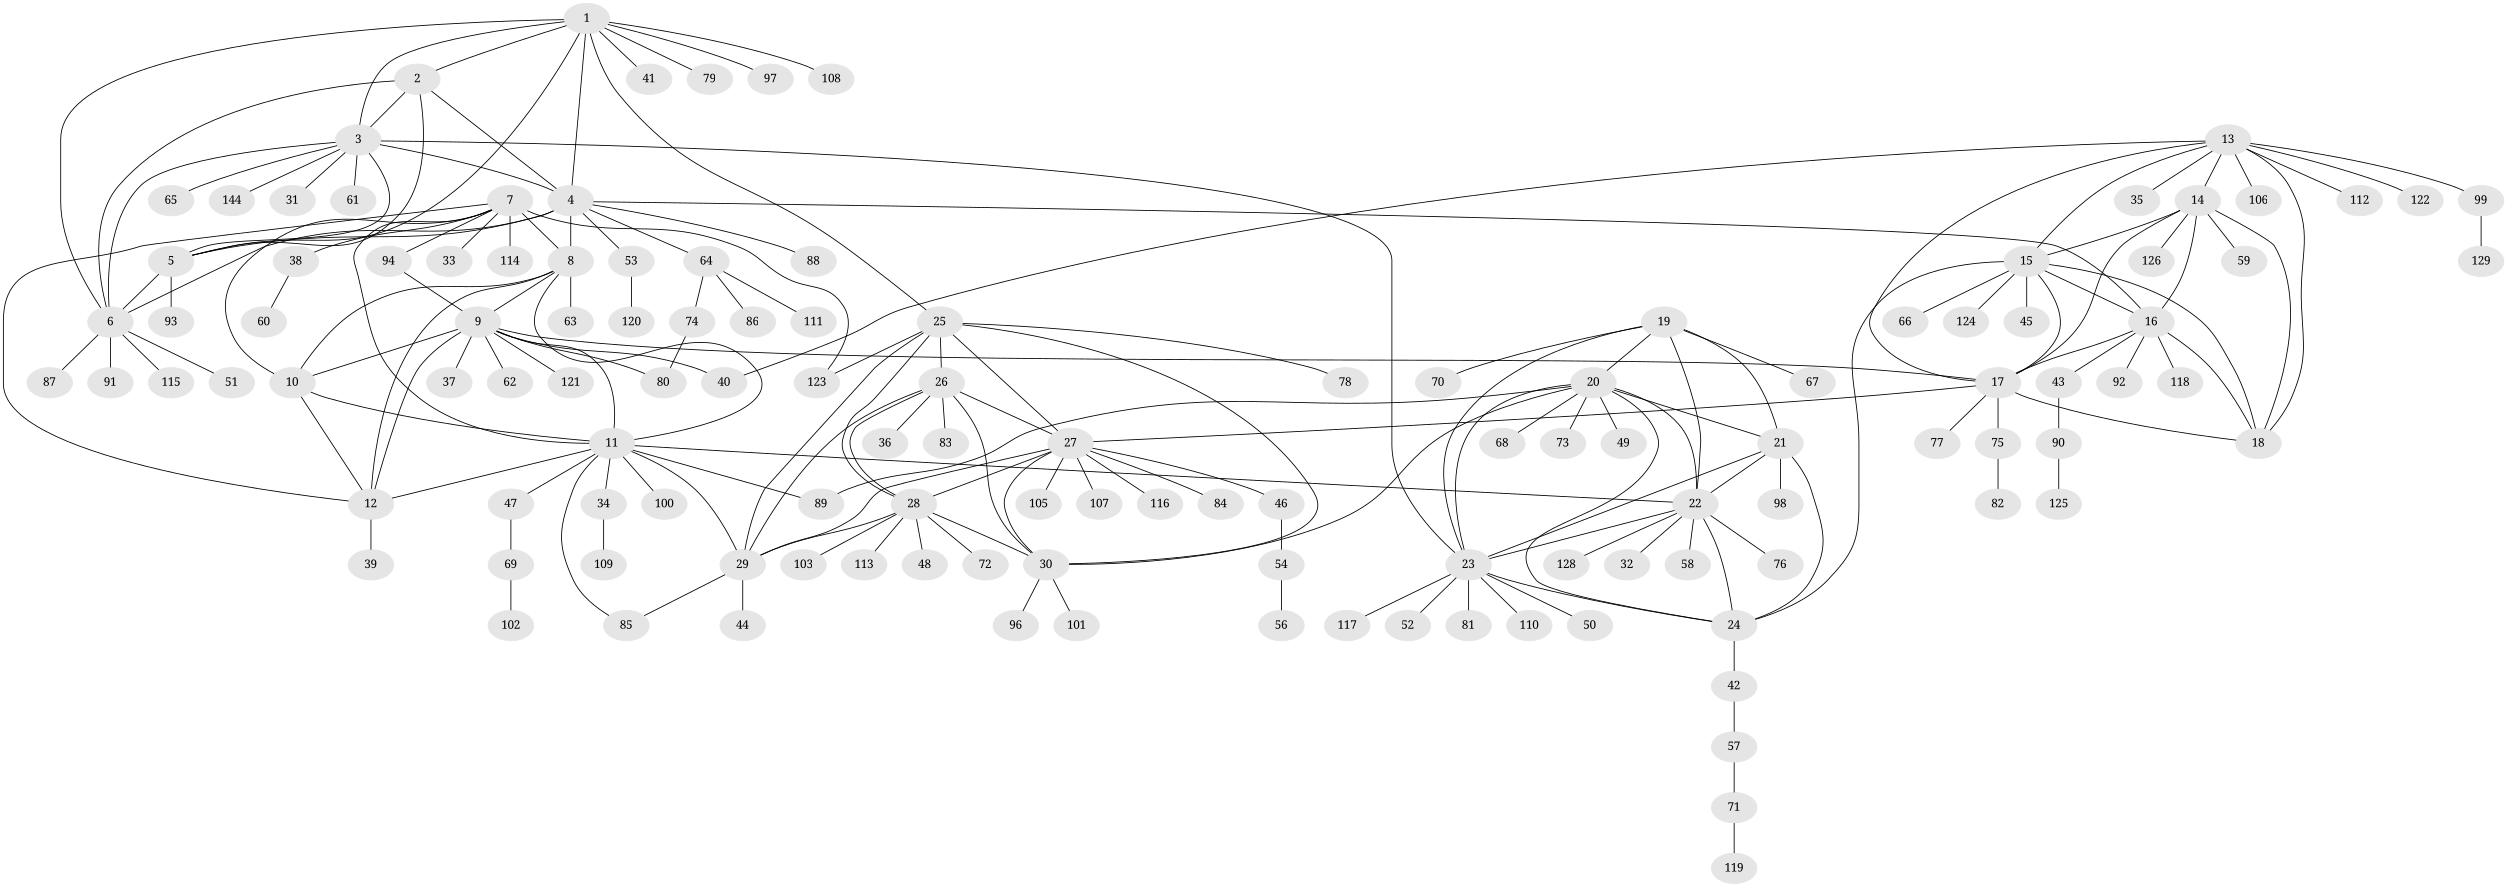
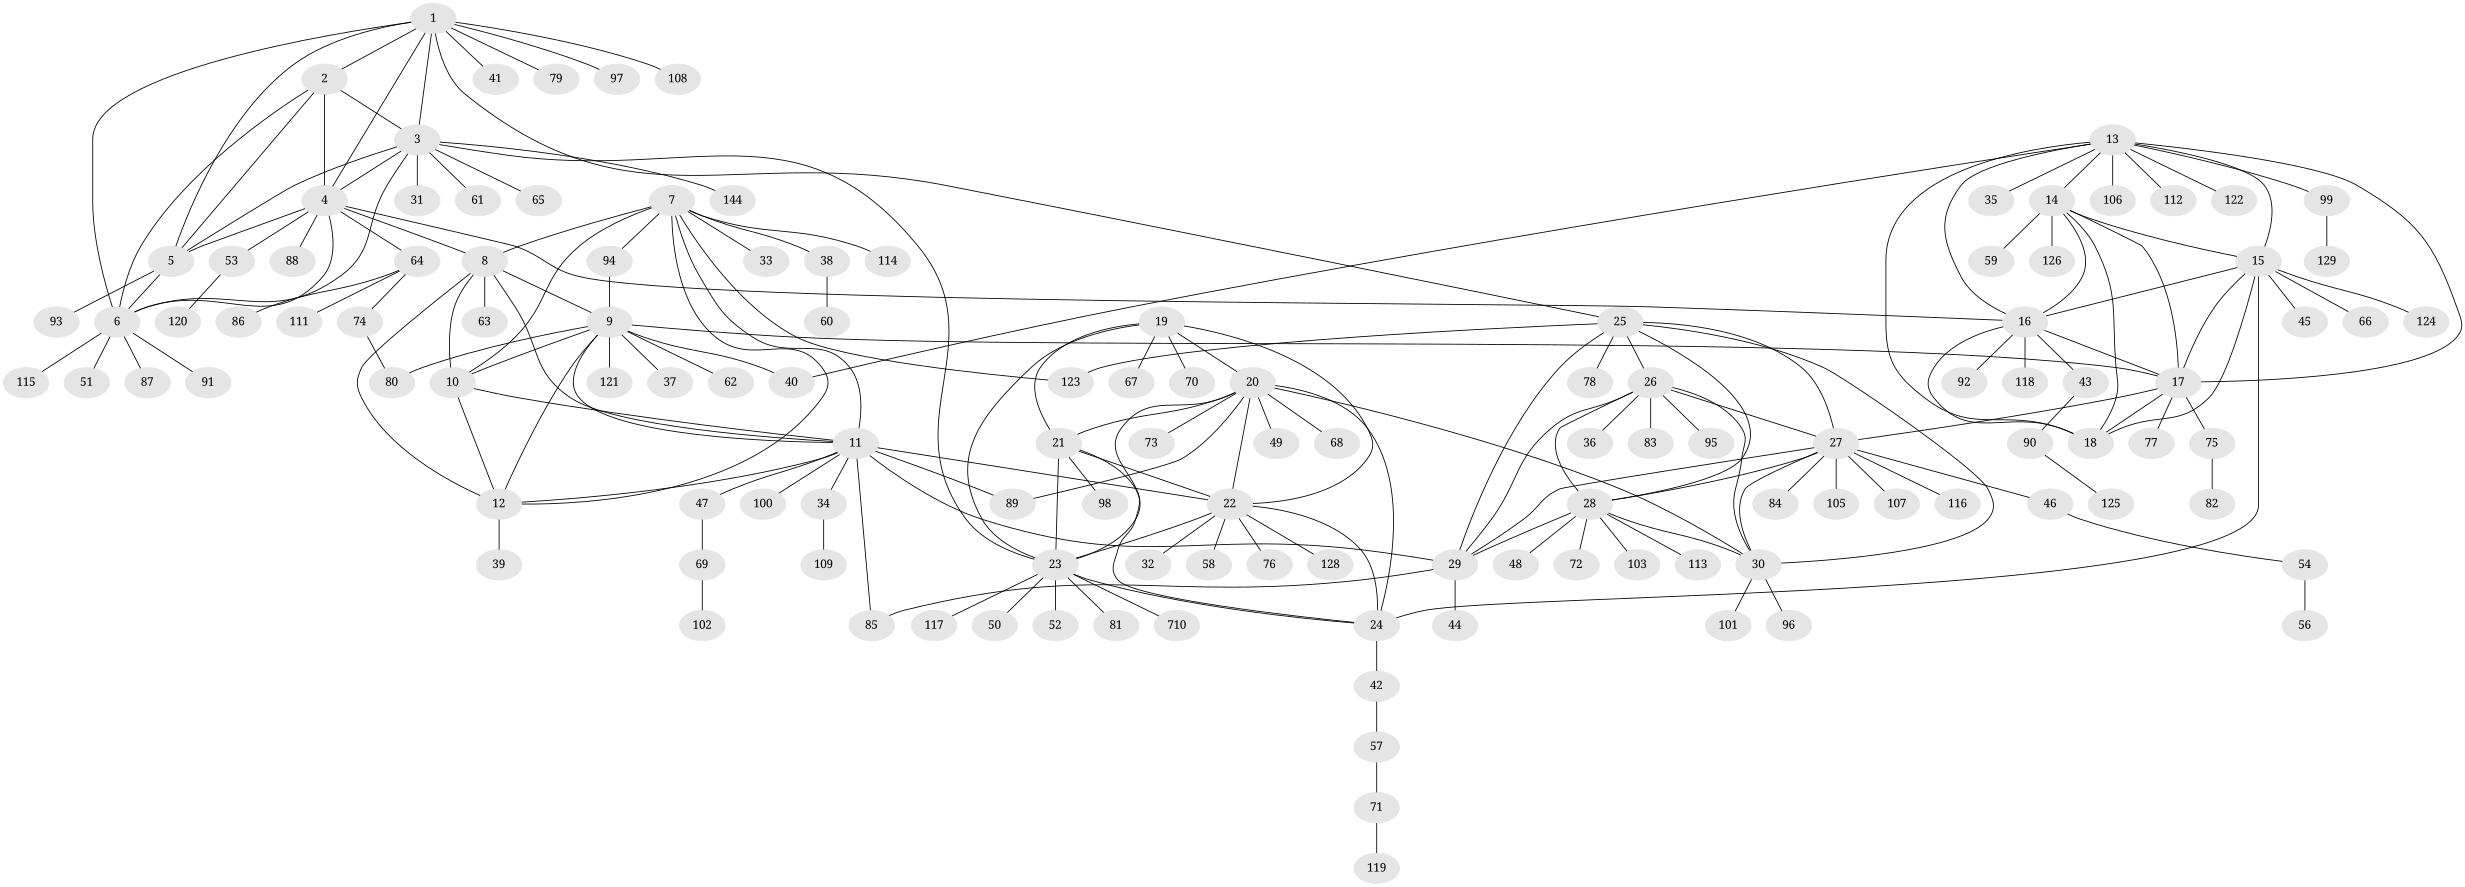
edge "13" -- "16": added
node "95": added
node "110": label "110" -> "710"
